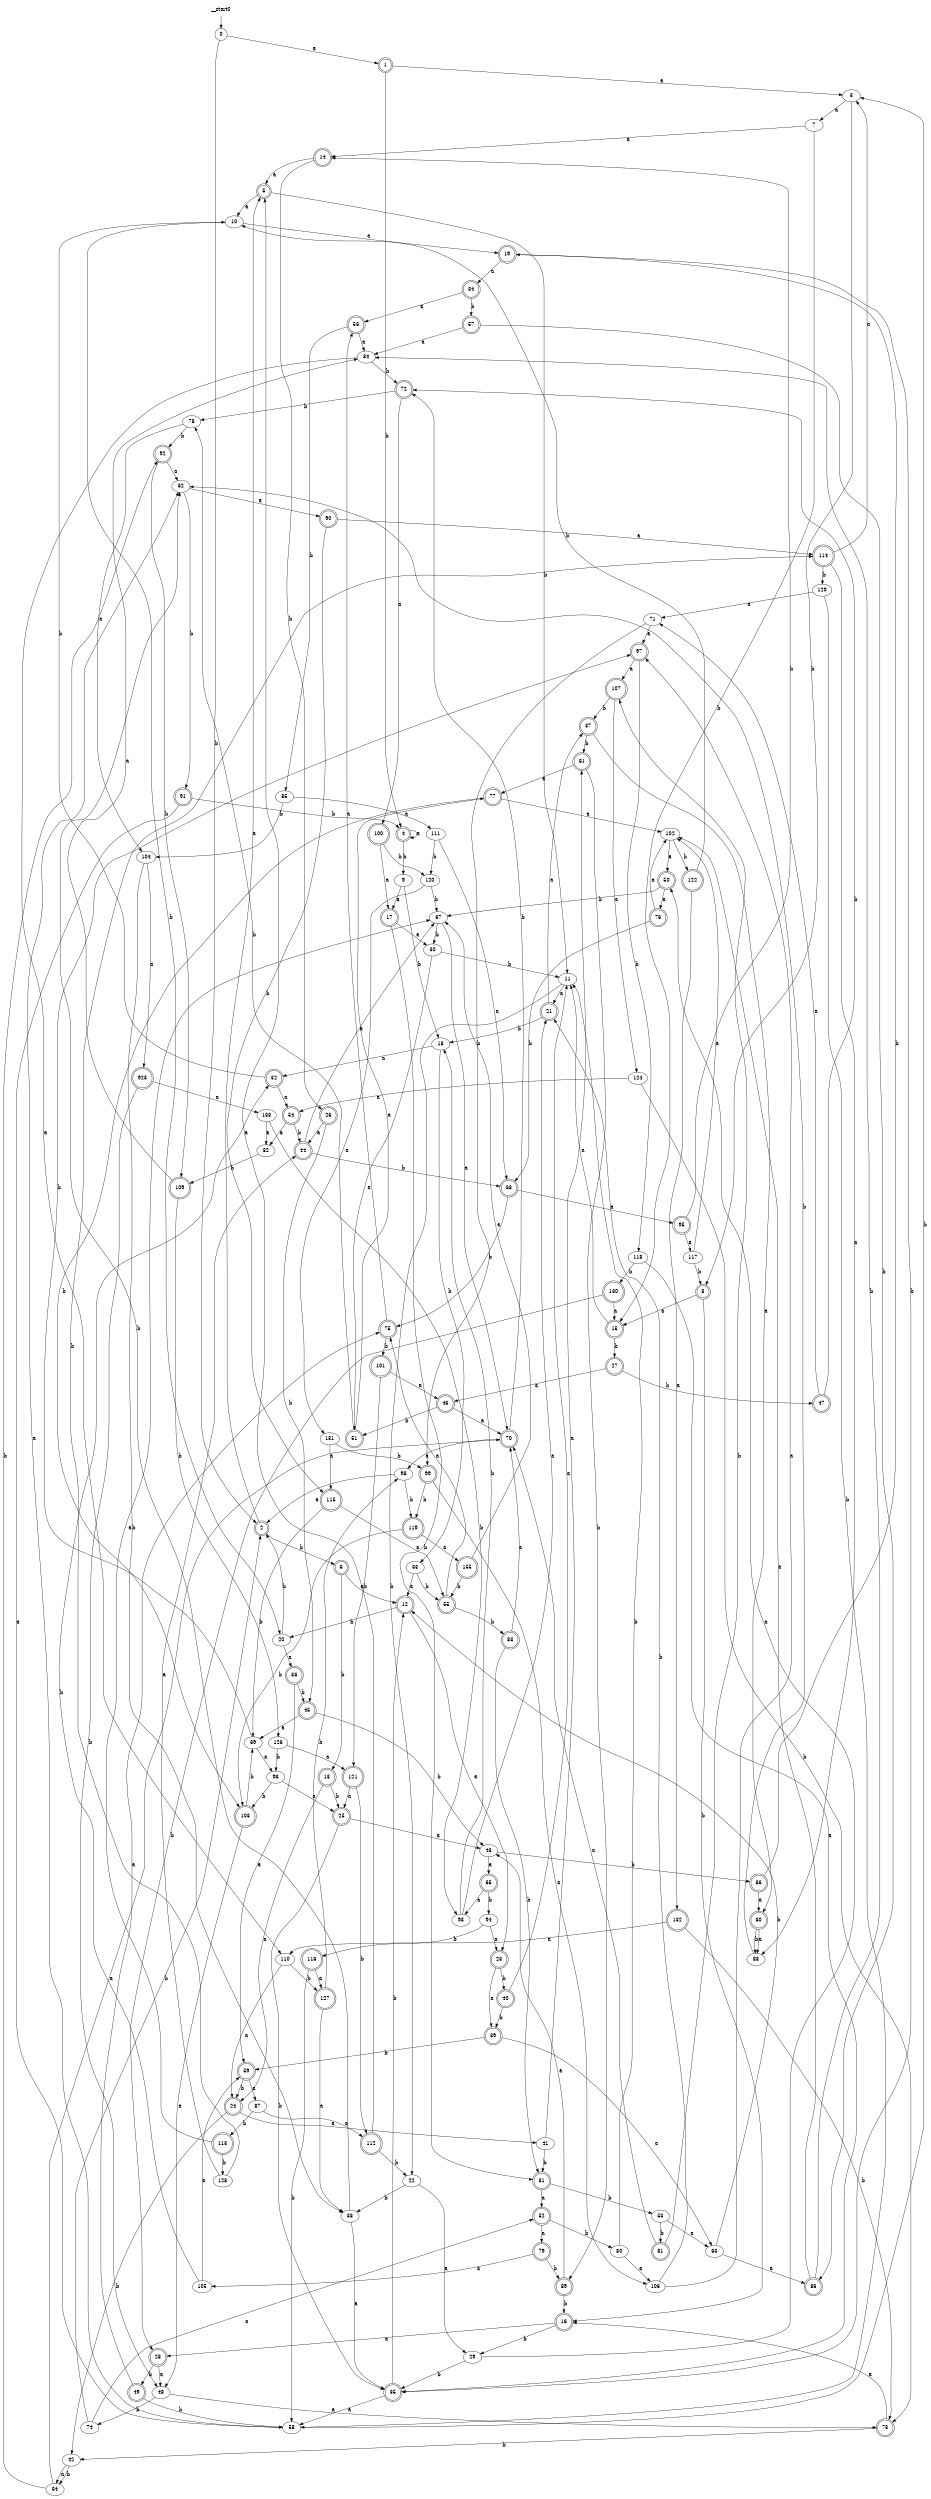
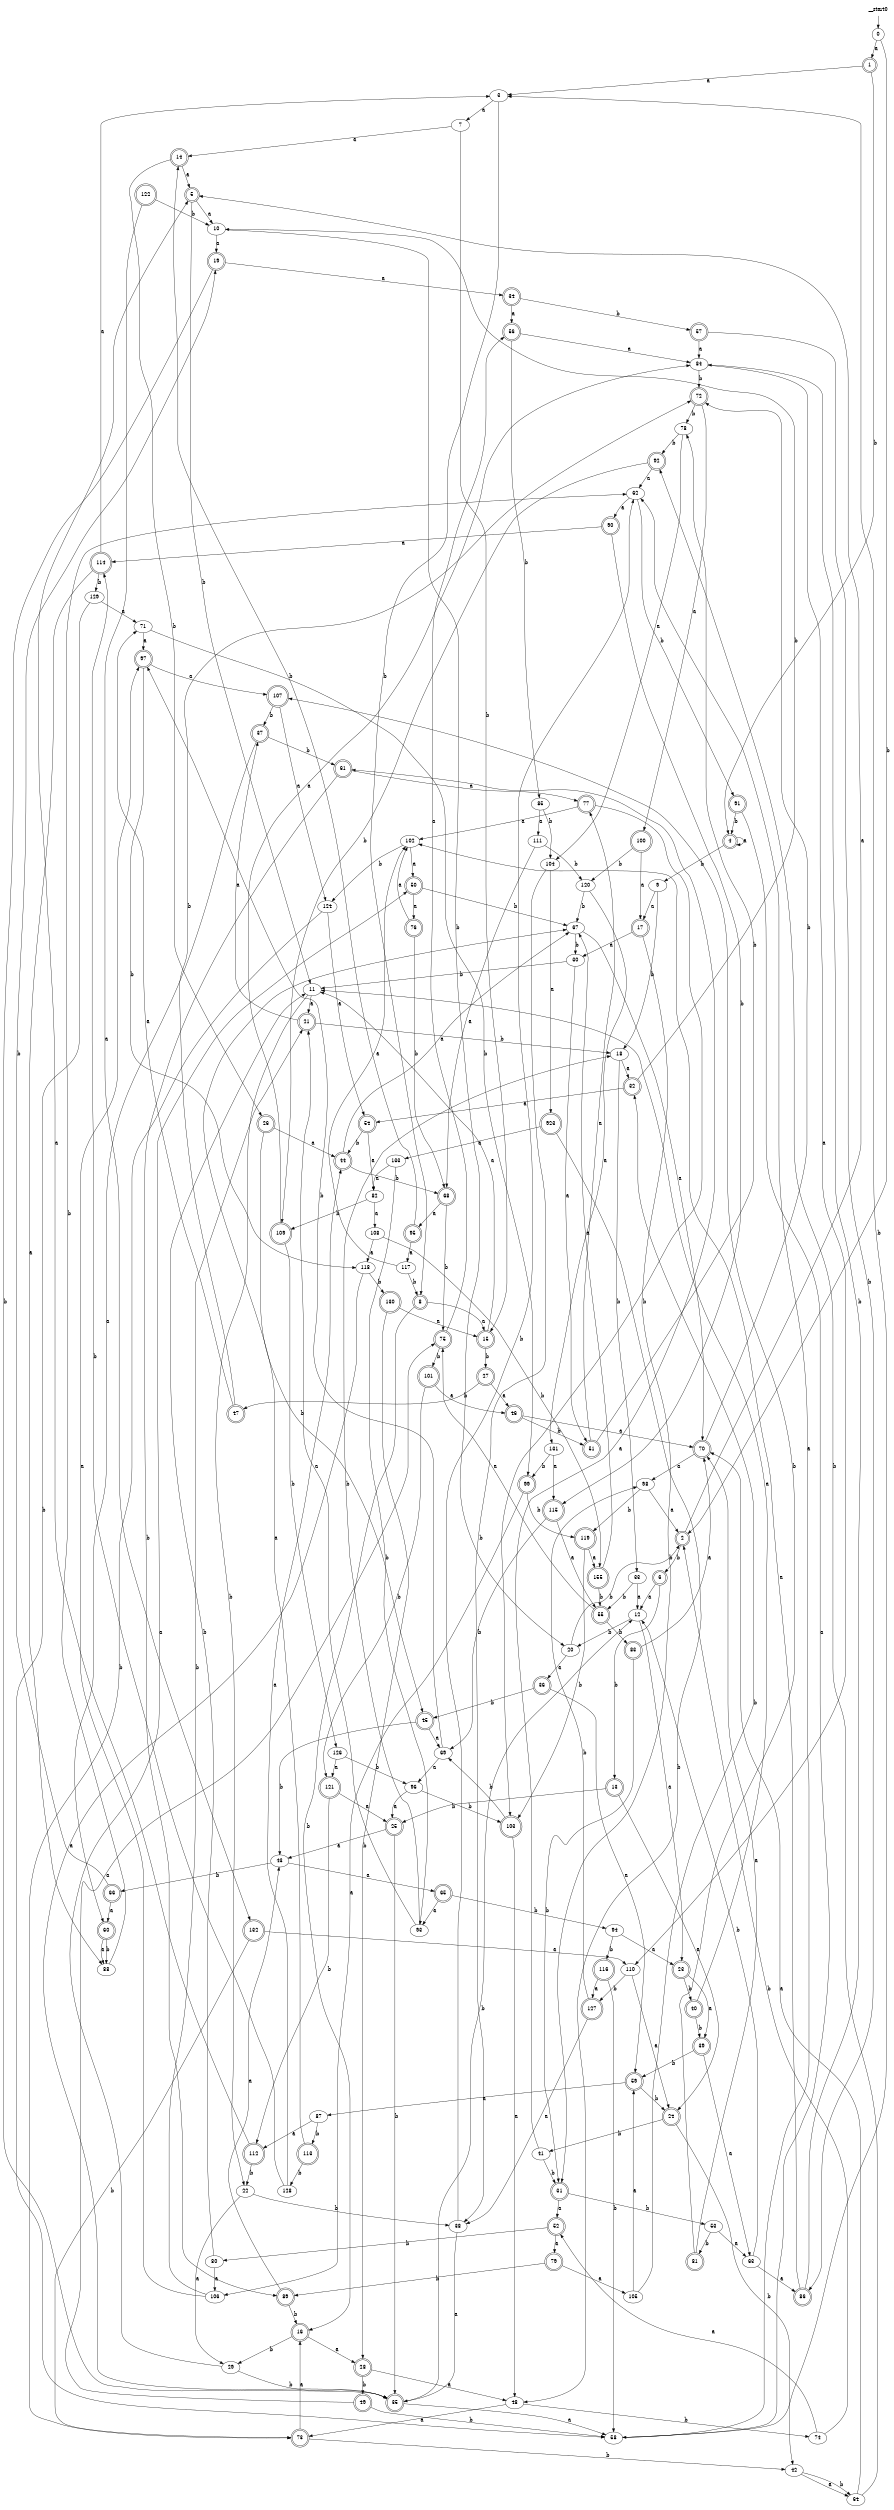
edge "102" -> "122": now "102" -> "124"
node "108": added
node "12": shape doublecircle -> ellipse
edge "24" -> "41": label "a" -> "b"
